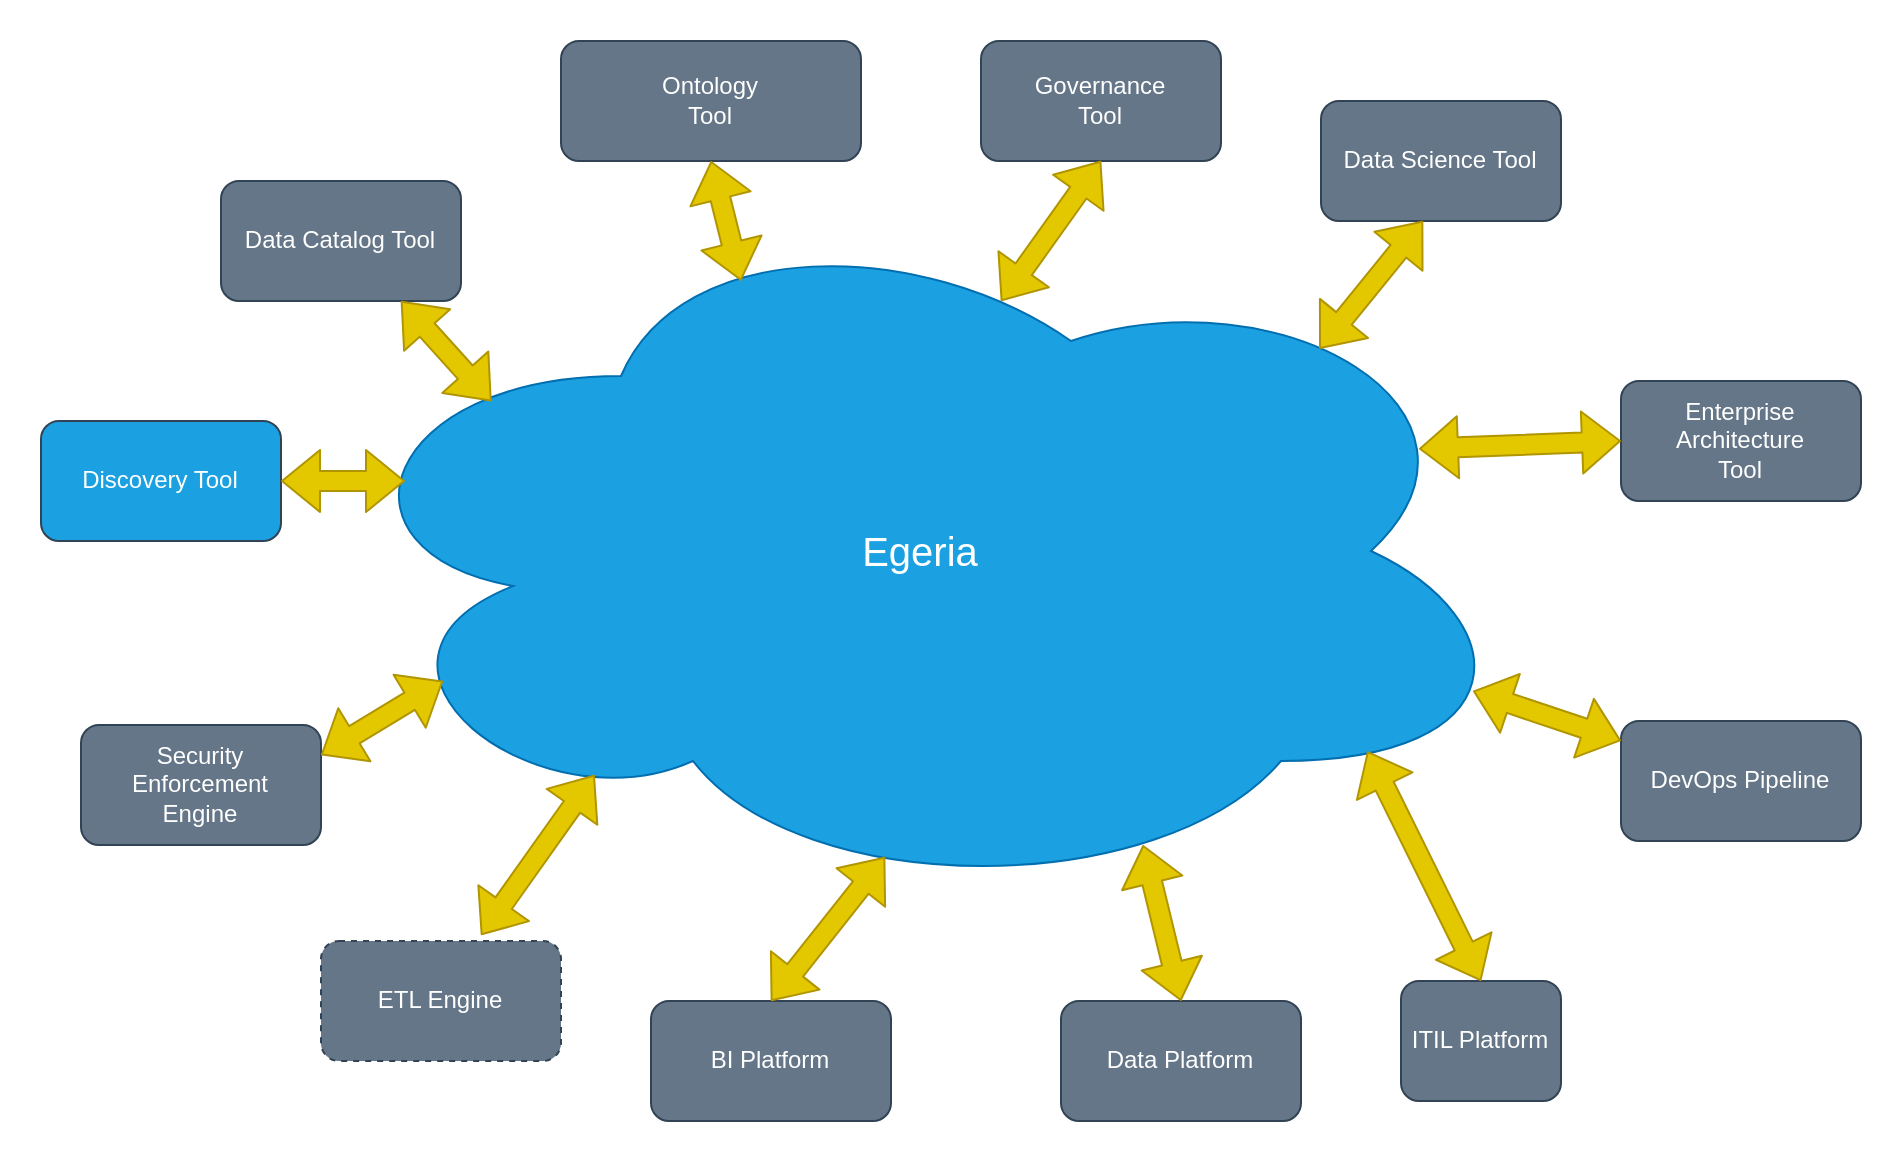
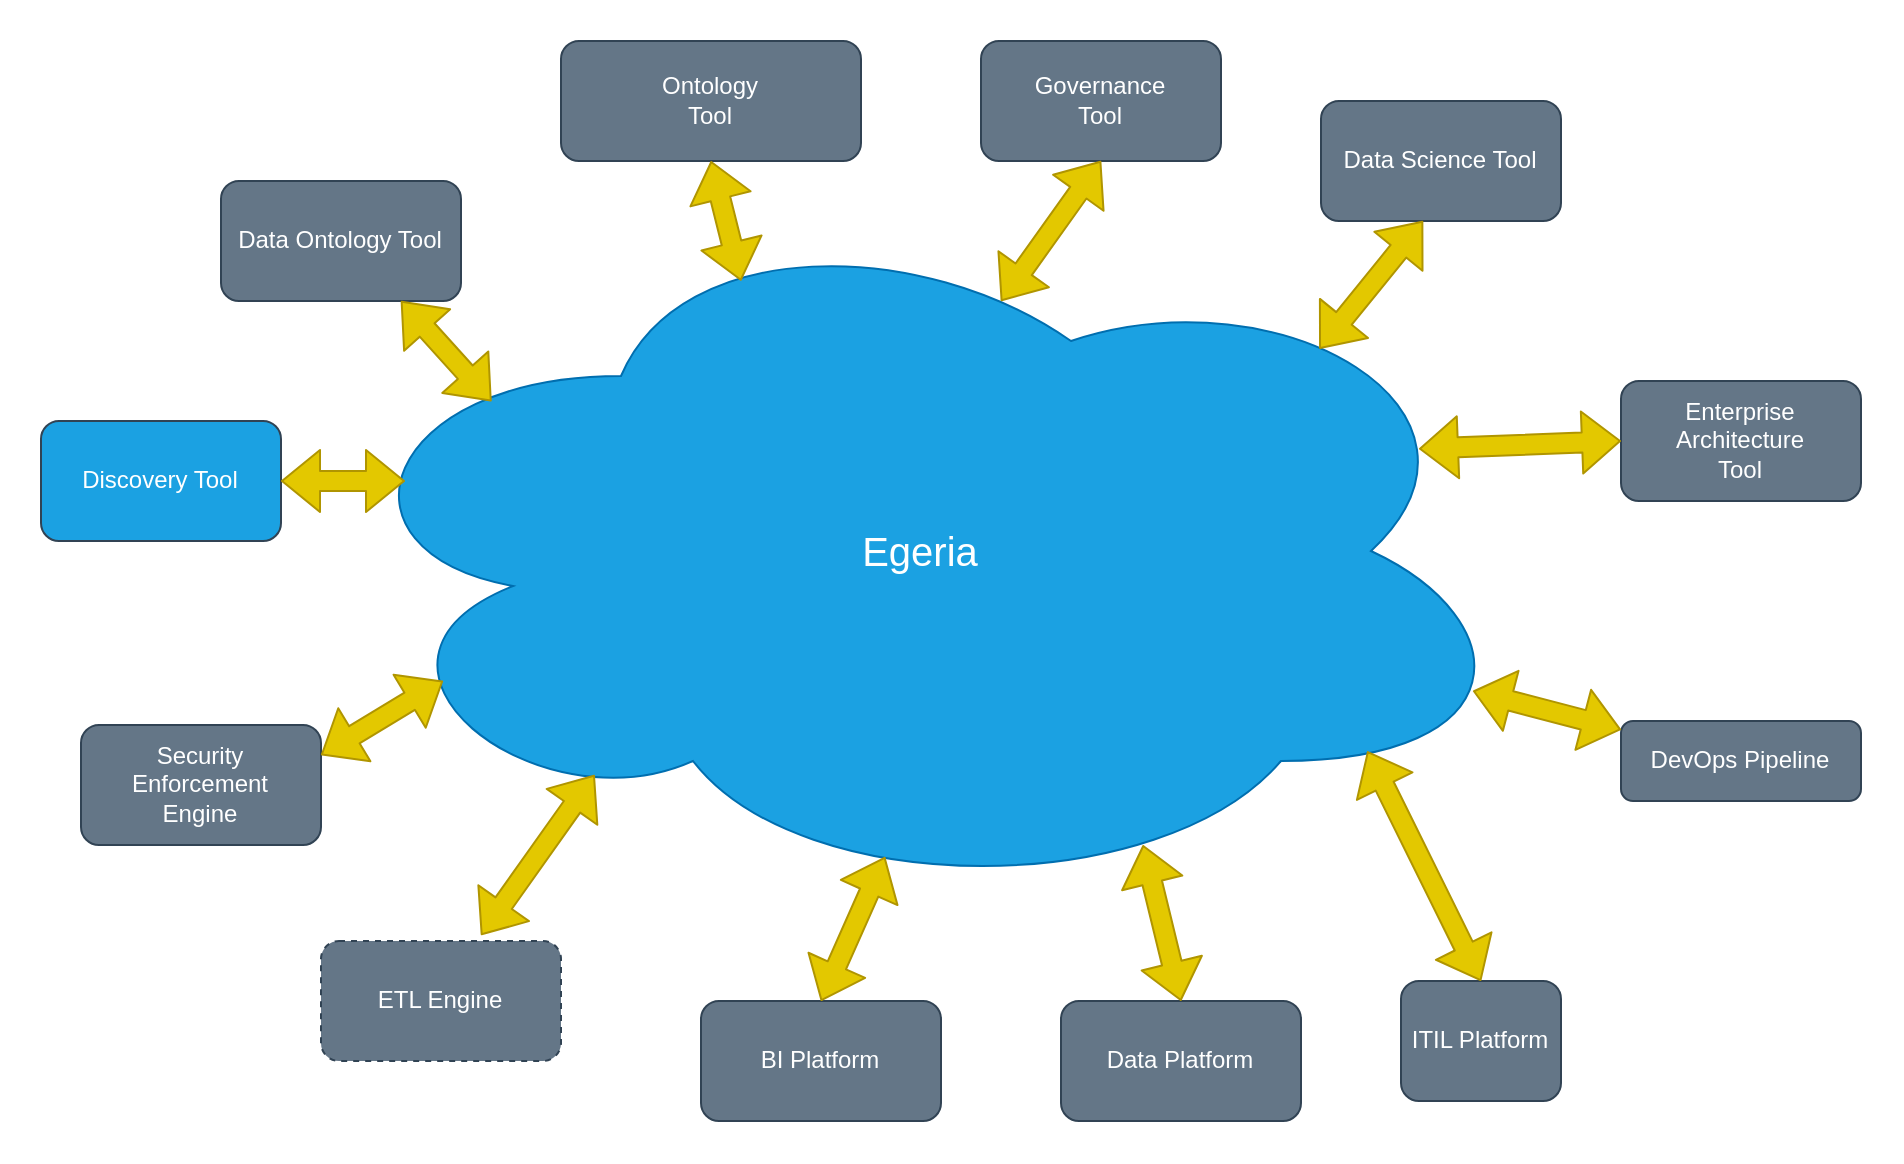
node "Data Catalog Tool": label "Data Catalog Tool" -> "Data Ontology Tool"
node "DevOps Pipeline": size 240x120 -> 240x80
node "BI Platform": moved (771, 1061) -> (821, 1061)
